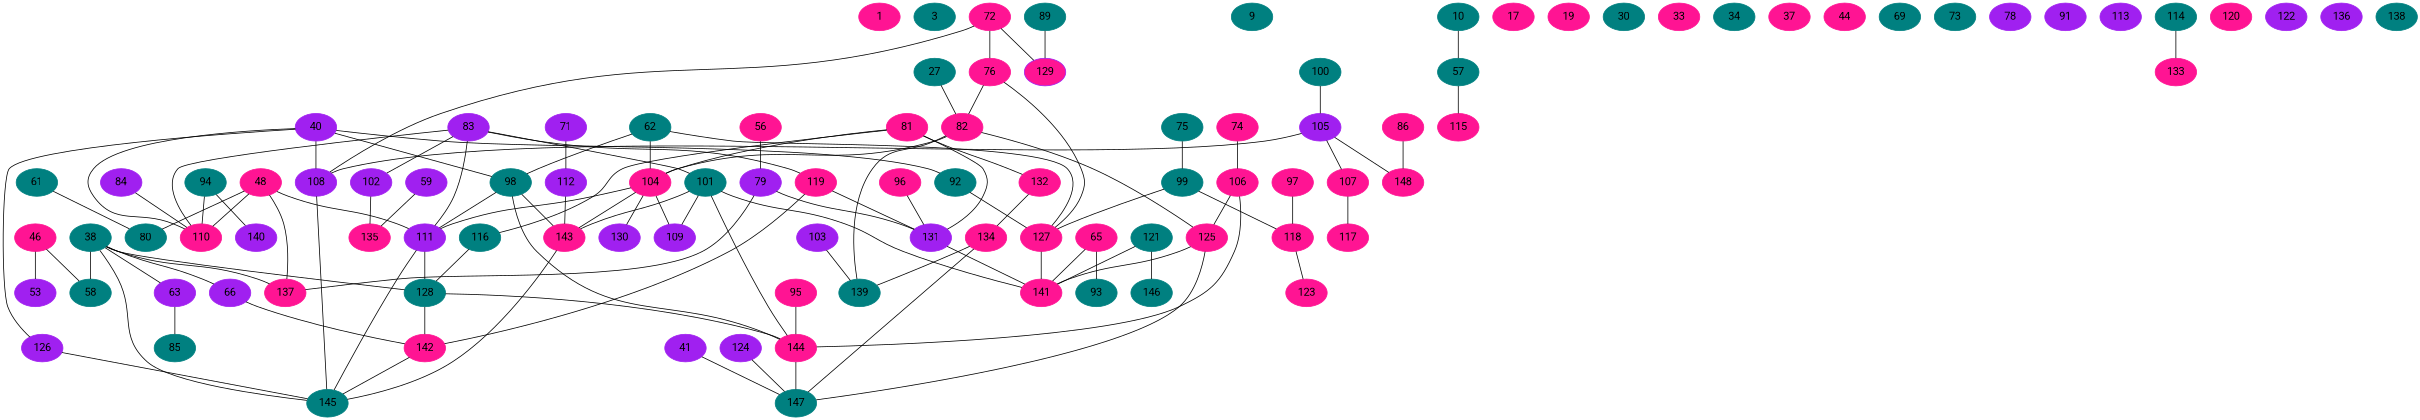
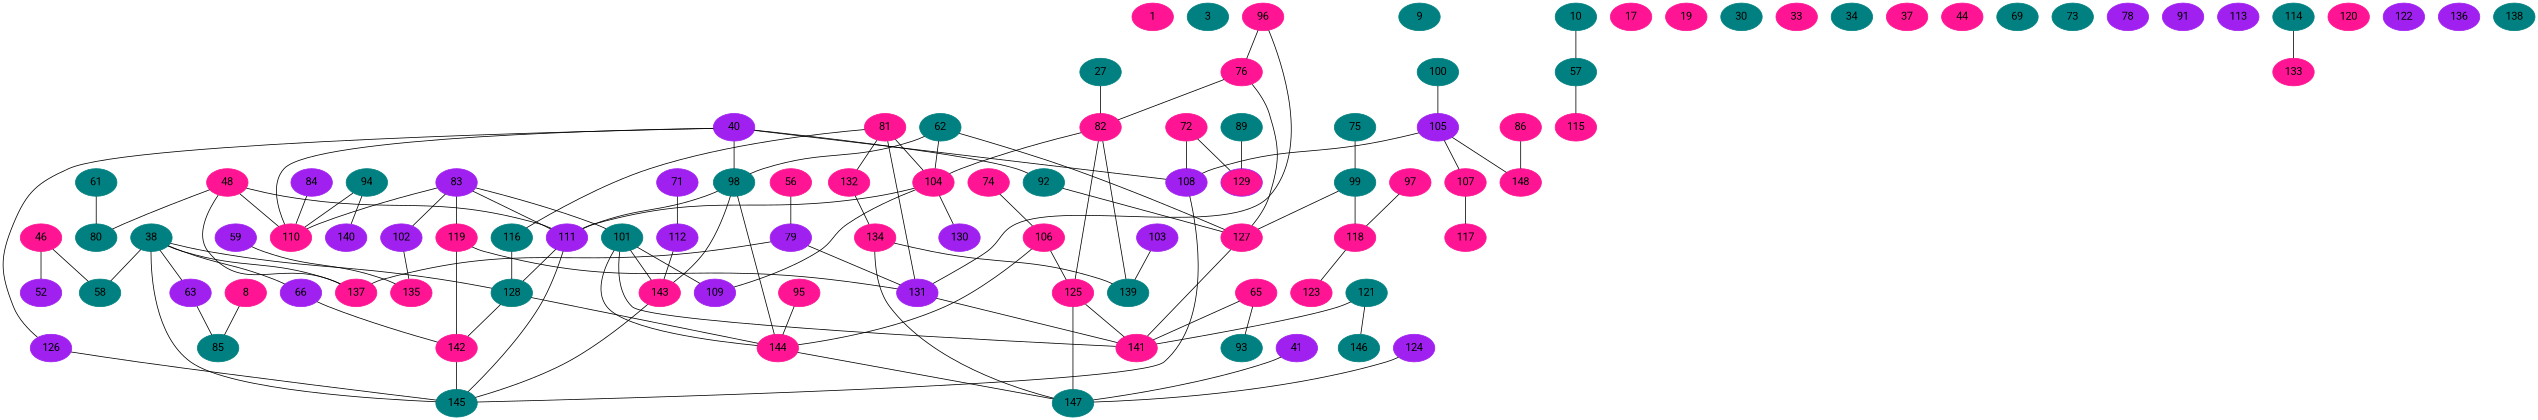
edge "72" -- "76": now "96" -- "76"
edge "104" -- "143": removed
node "53": label "53" -> "52"
node "8": added
